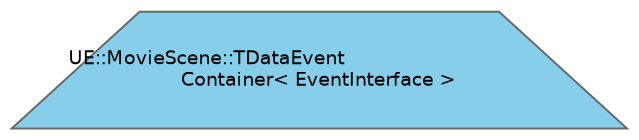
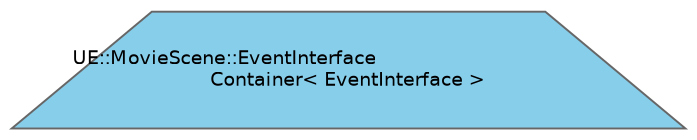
node "UE::MovieScene::TDataEvent Container< EventInterface >": label "UE::MovieScene::TDataEvent Container< EventInterface >" -> "UE::MovieScene::EventInterface Container< EventInterface >"
